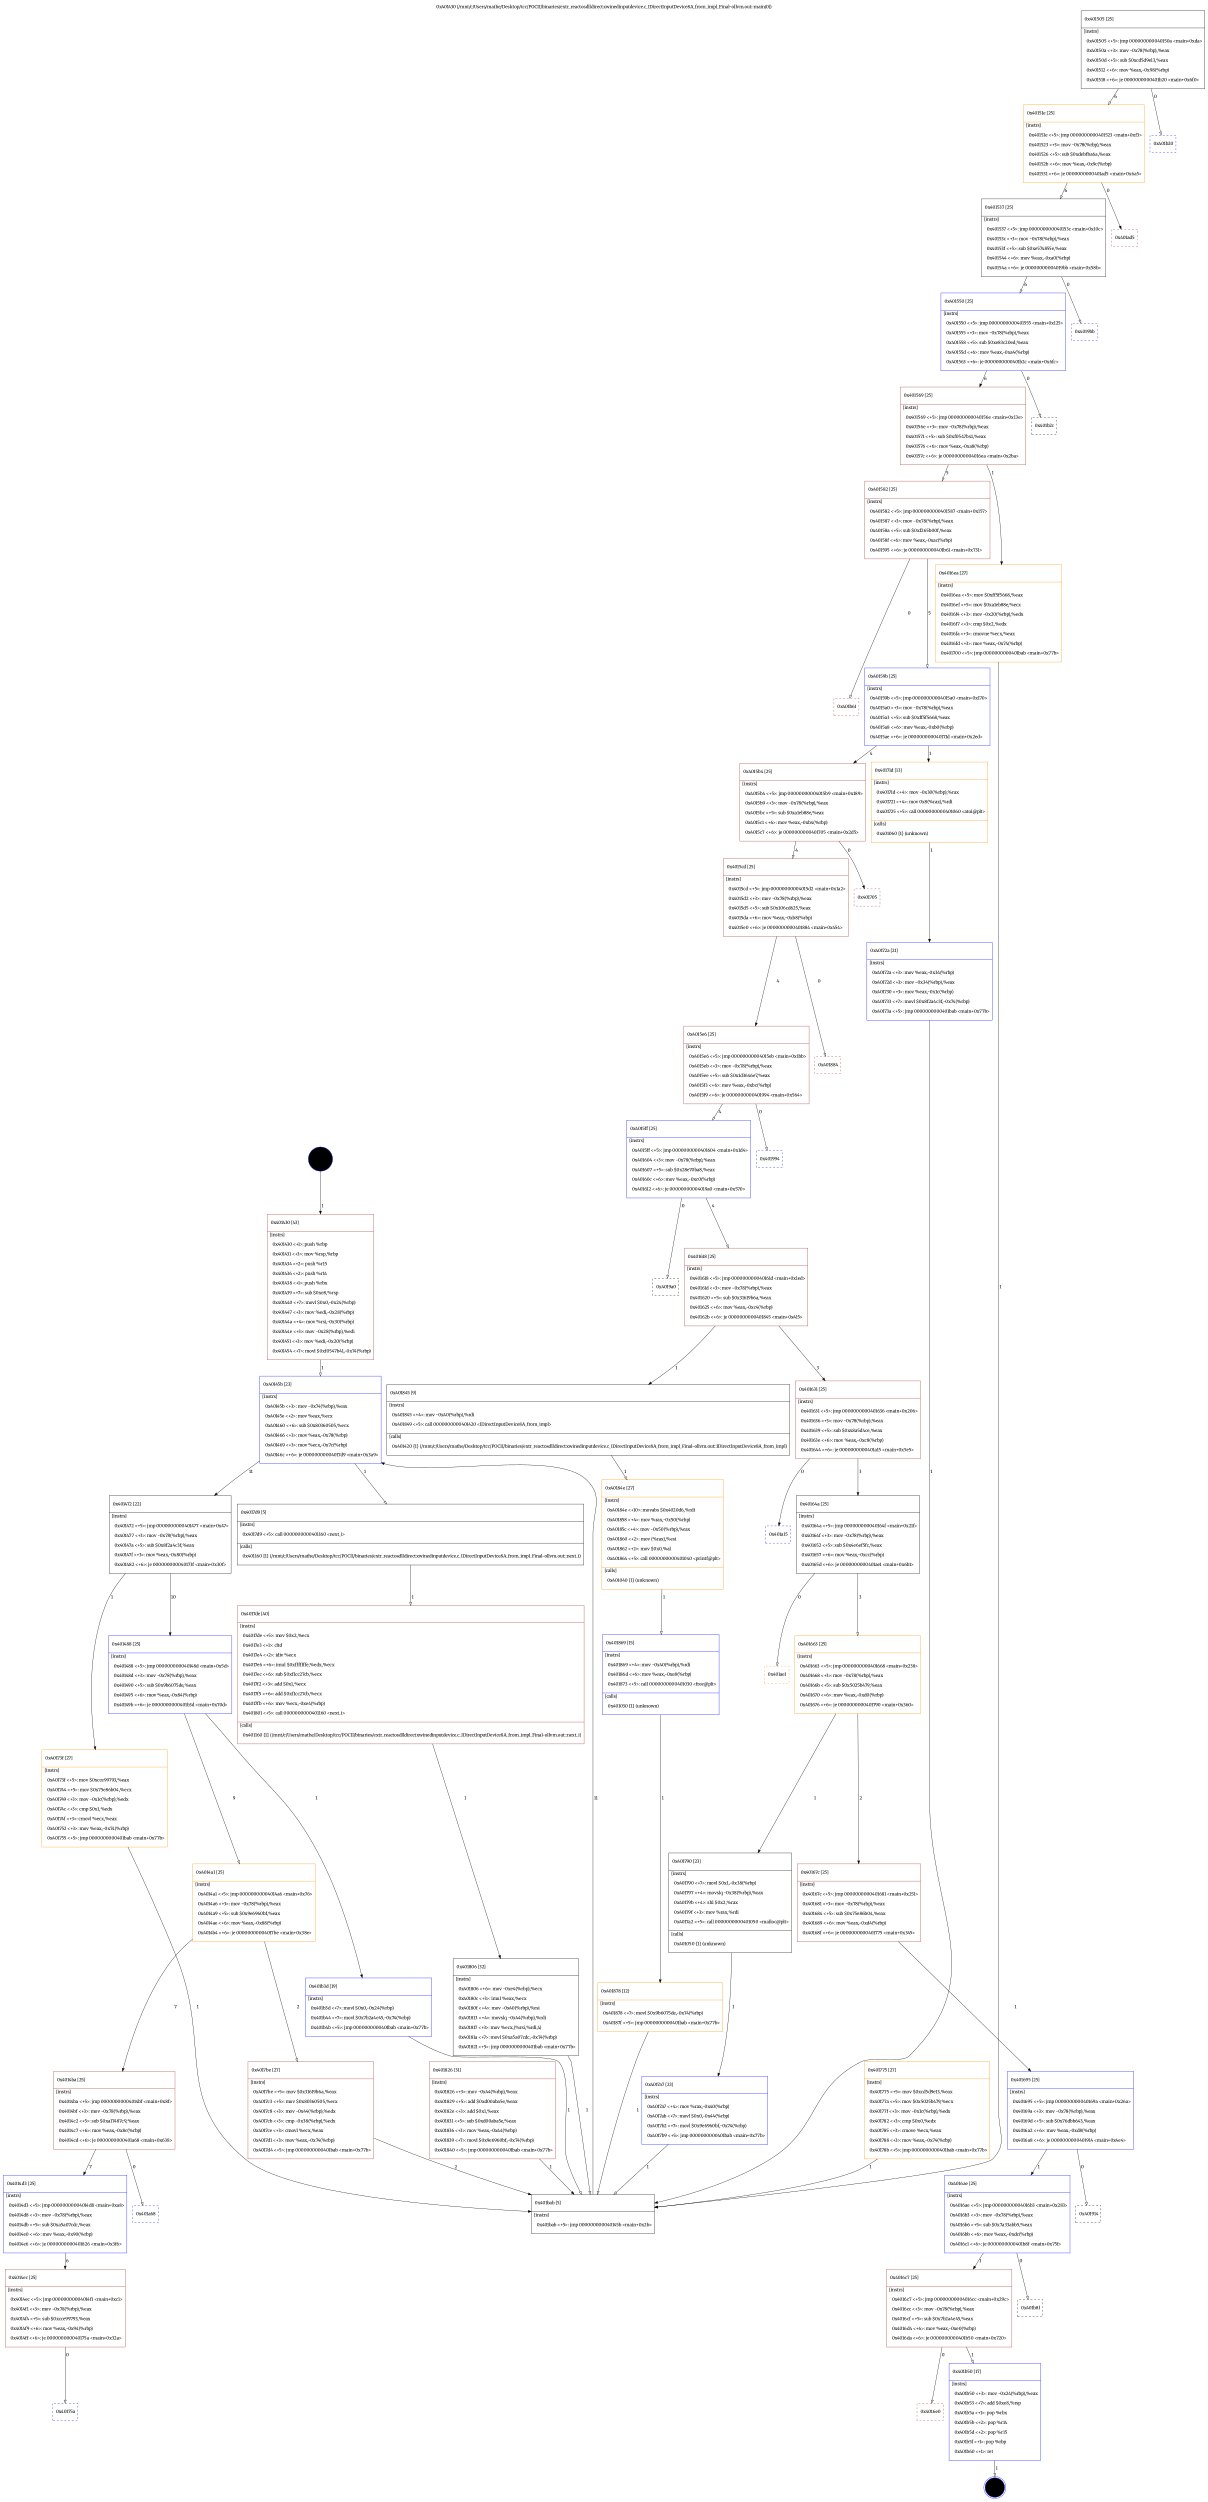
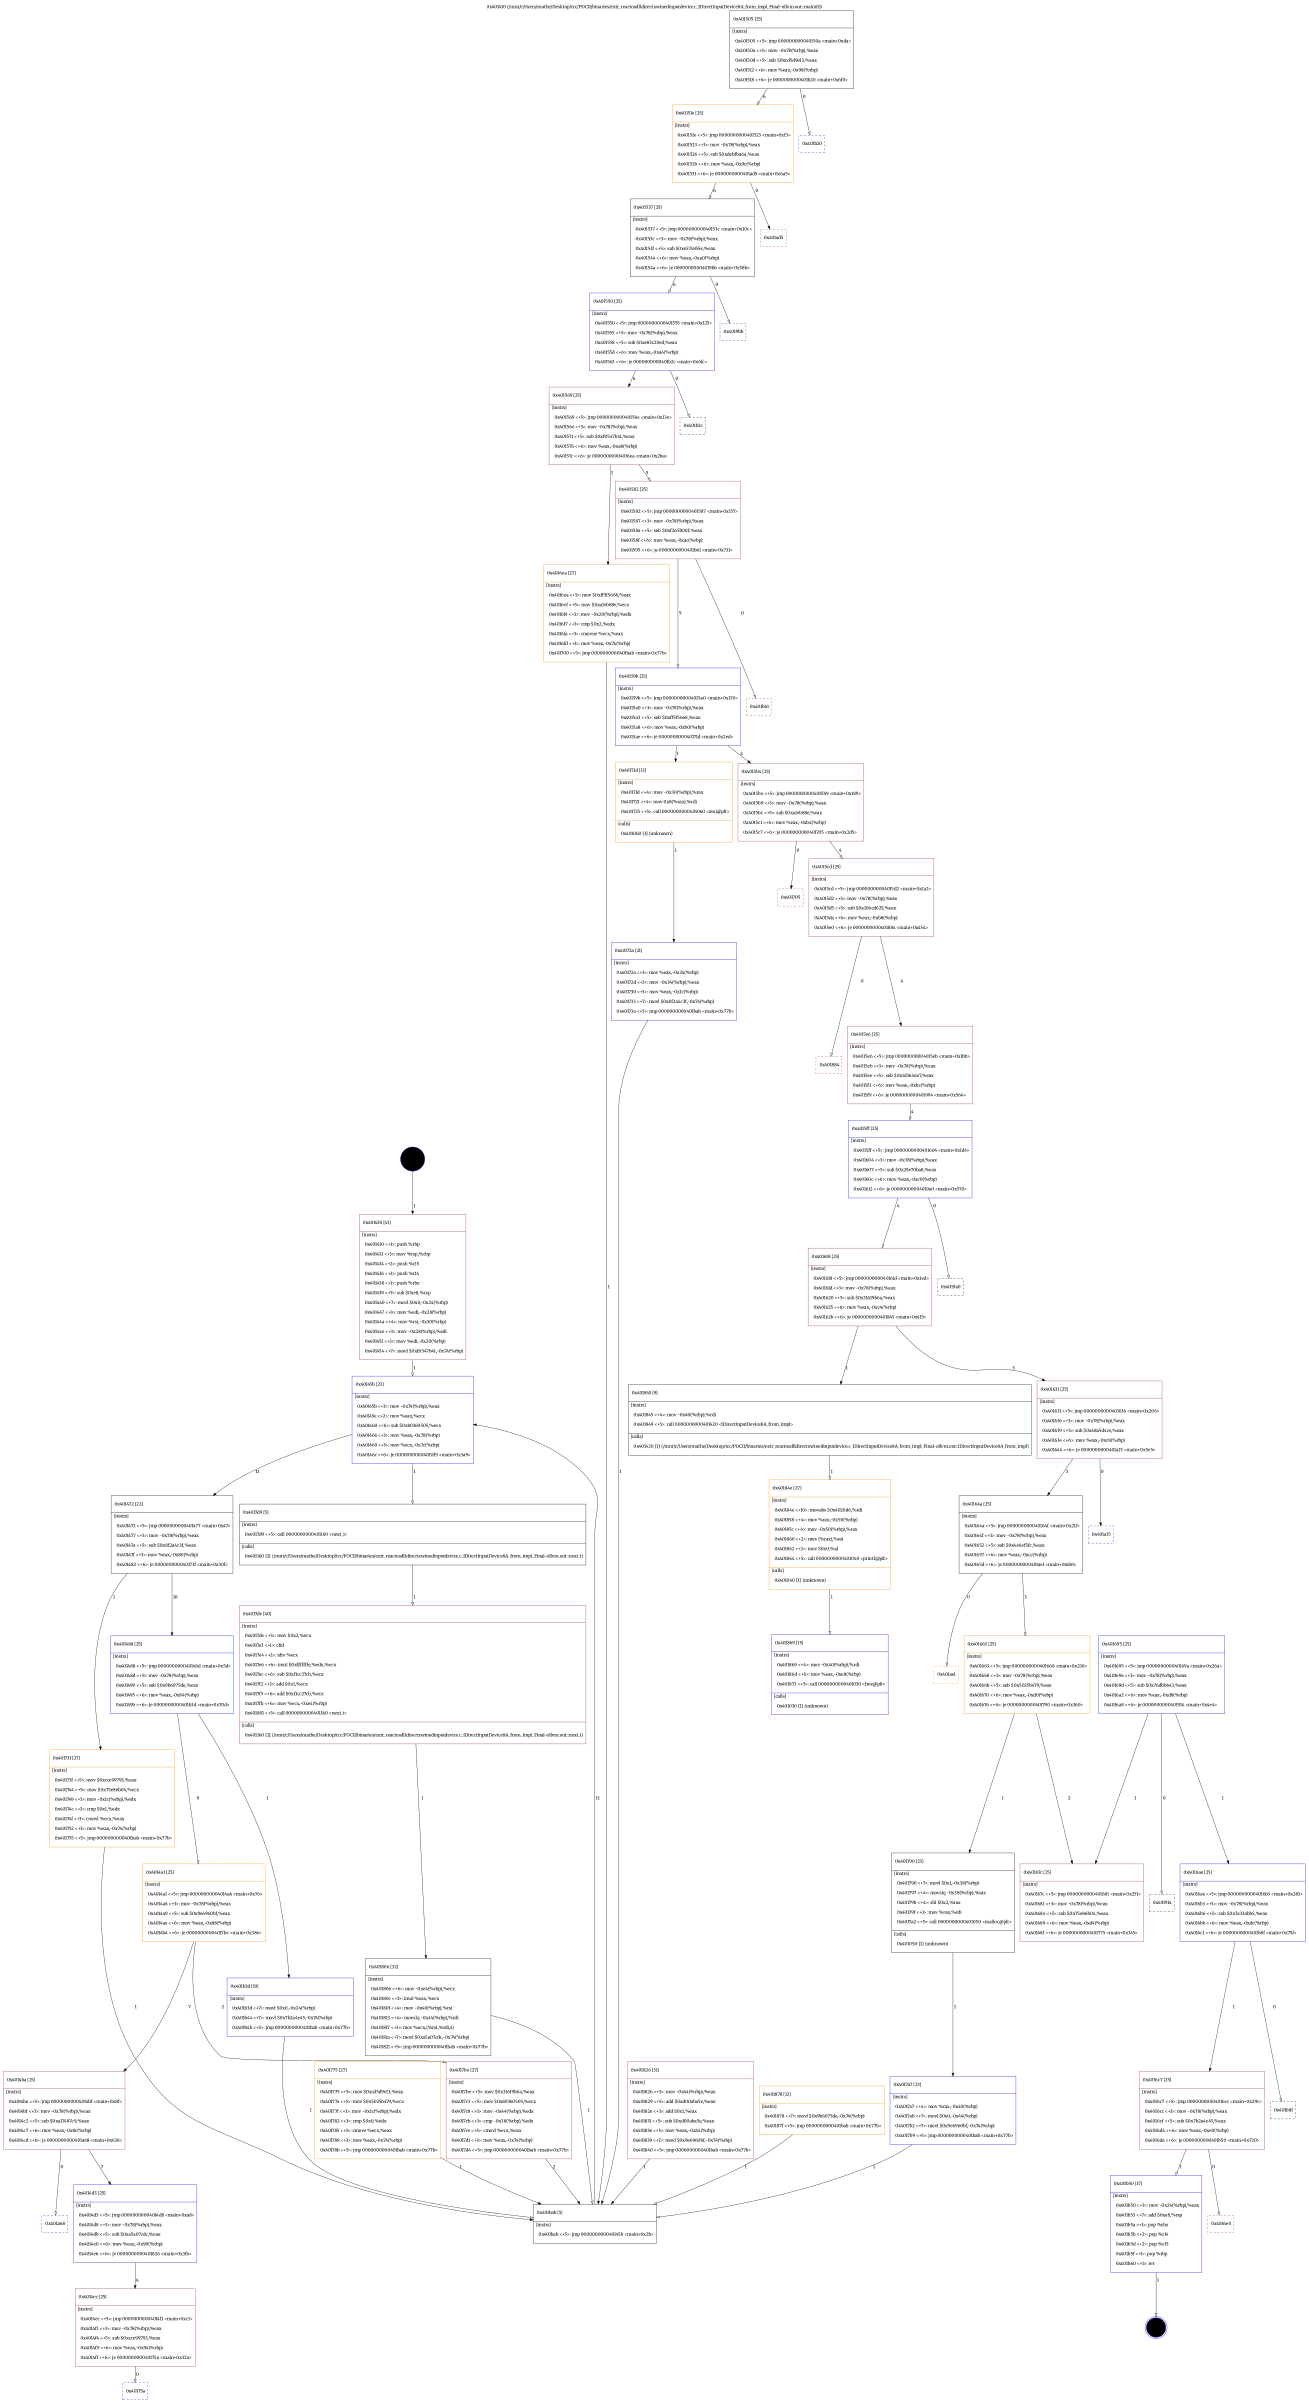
node "0x401994": removed
edge "0x401869 [15]" -> "0x401878 [12]": removed, label "1"
edge "0x40167c [25]" -> "0x401695 [25]": reversed
